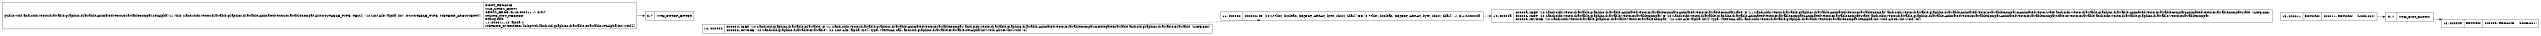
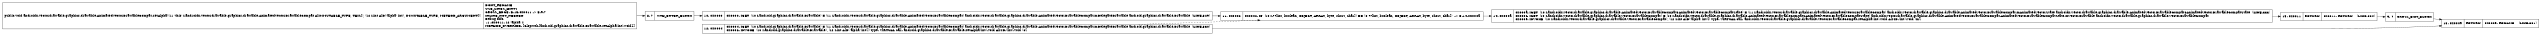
node "8: ?": text "MTH_ENTER_ENTER" -> "MTH_ENTER_BLOCK"
node "10: 0x0000": added
edge "14: 0x000a" -> "15: 0x0011": added
node "9: ?": text "MTH_EXIT_BLOCK" -> "CROSS_EXIT_BLOCK"
edge "12: 0x0004" -> "13: 0x0009": added
